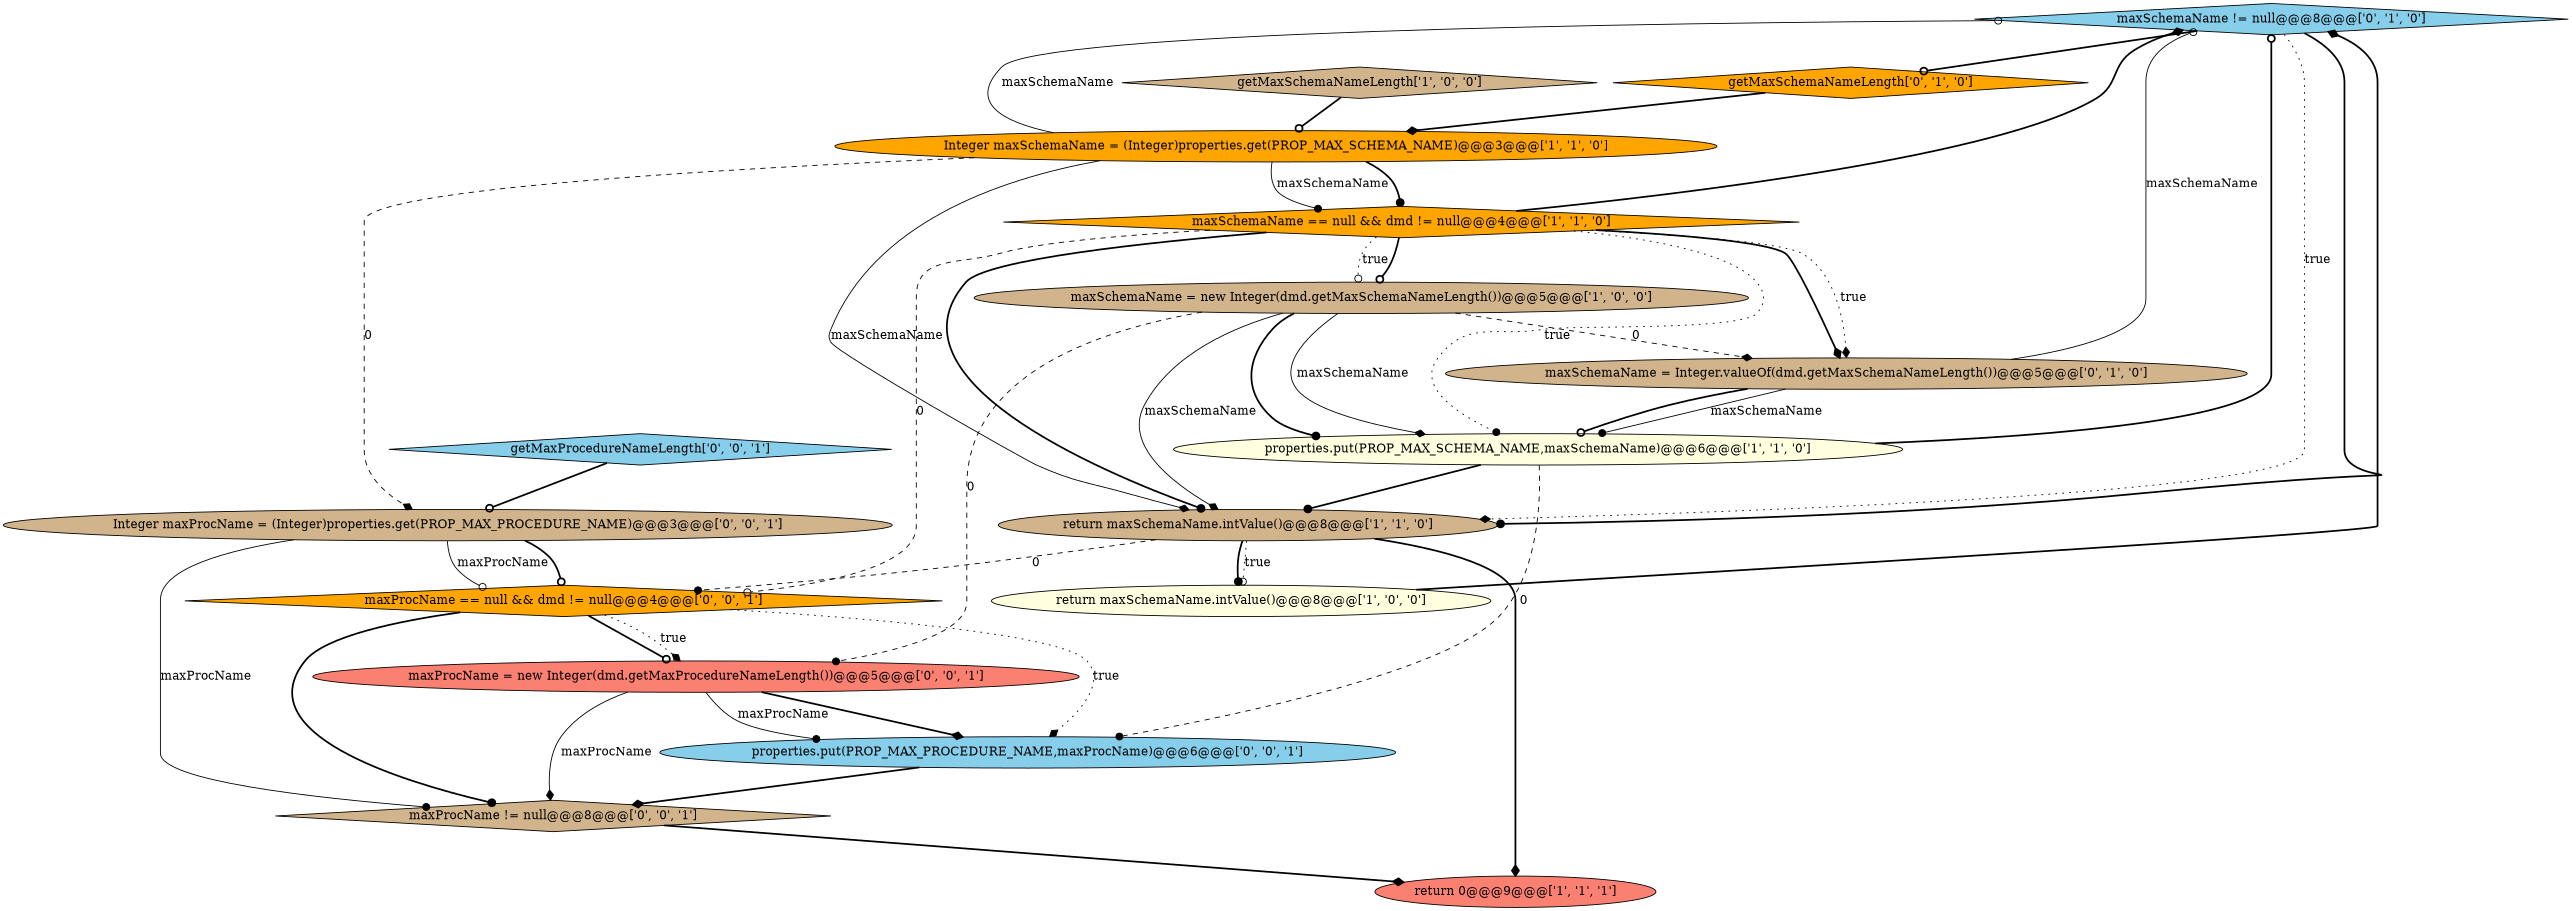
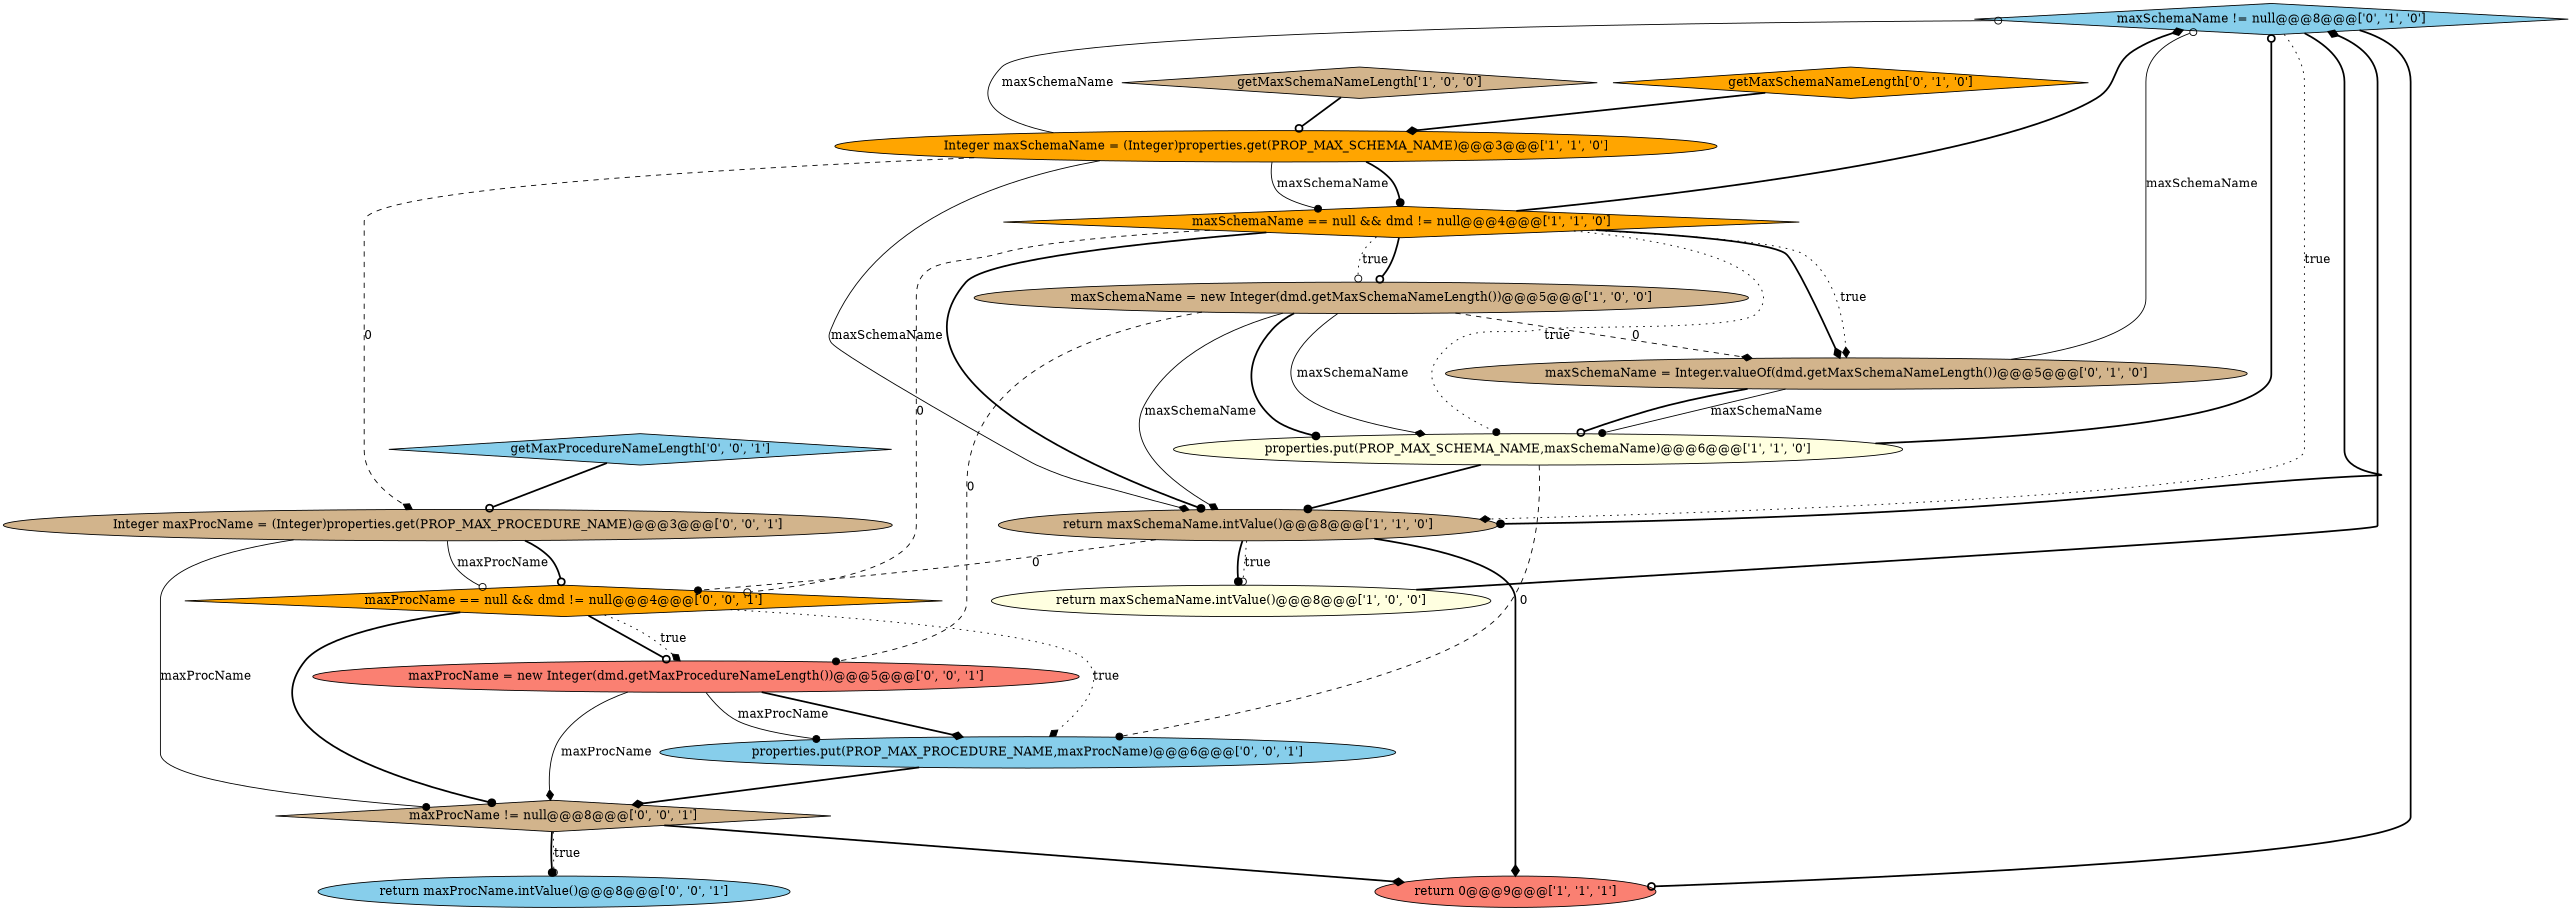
edge "maxSchemaName != null@@@8@@@['0', '1', '0']" -> "getMaxSchemaNameLength['0', '1', '0']": now "maxSchemaName != null@@@8@@@['0', '1', '0']" -> "return 0@@@9@@@['1', '1', '1']"
node "return maxProcName.intValue()@@@8@@@['0', '0', '1']": added
